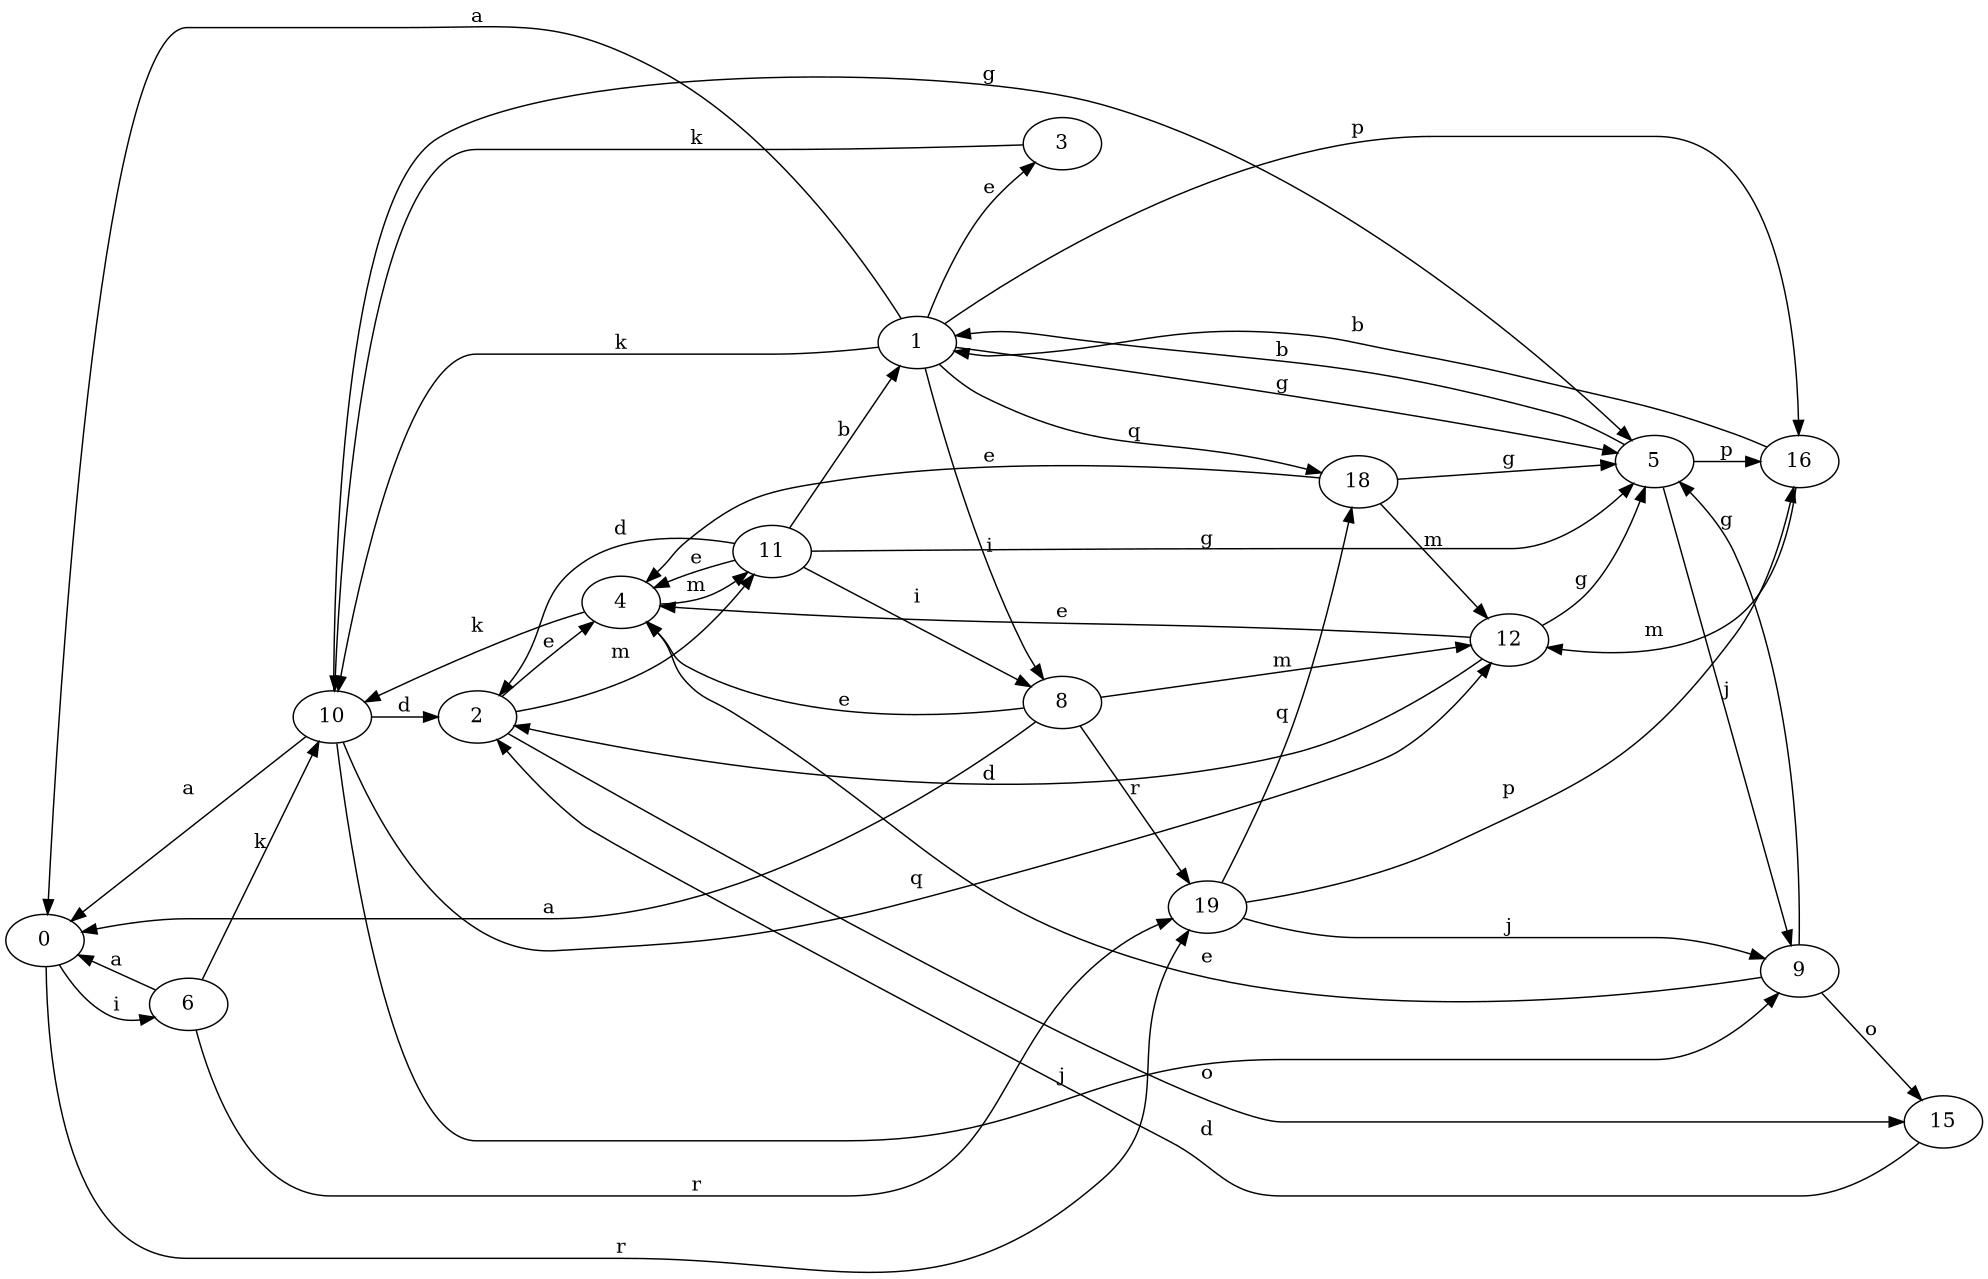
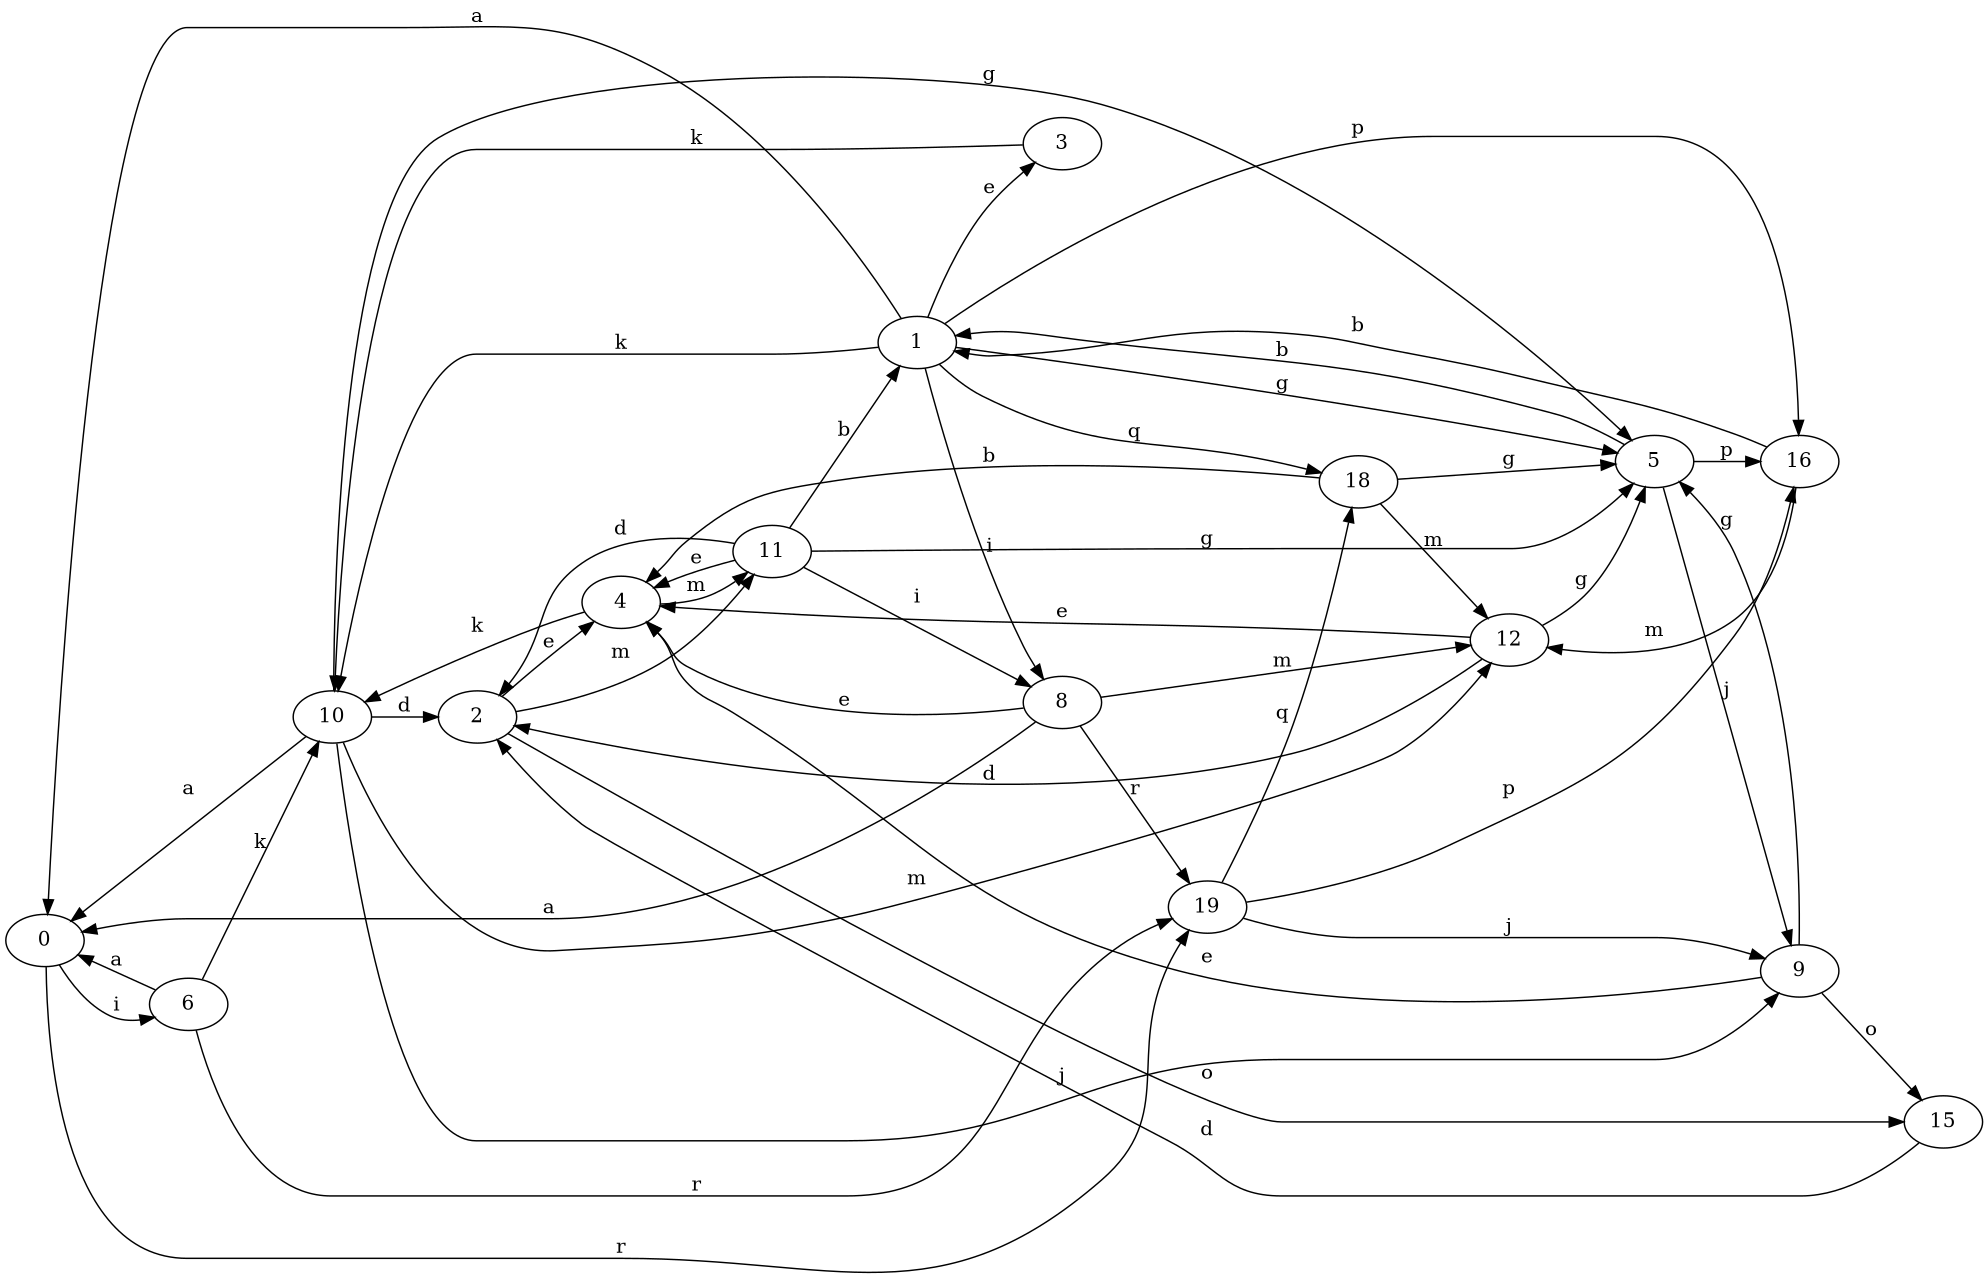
edge "18" -> "4": label "e" -> "b"
edge "10" -> "12": label "q" -> "m"
